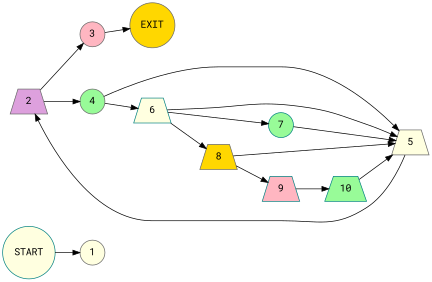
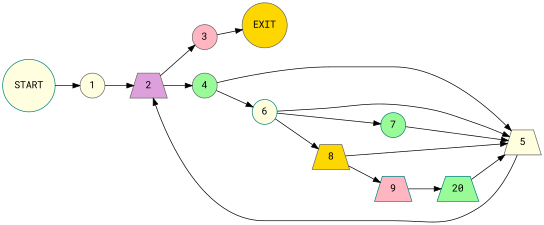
edge "1" -> "2": added
node "6": shape trapezium -> circle
node "10": label "10" -> "20"
